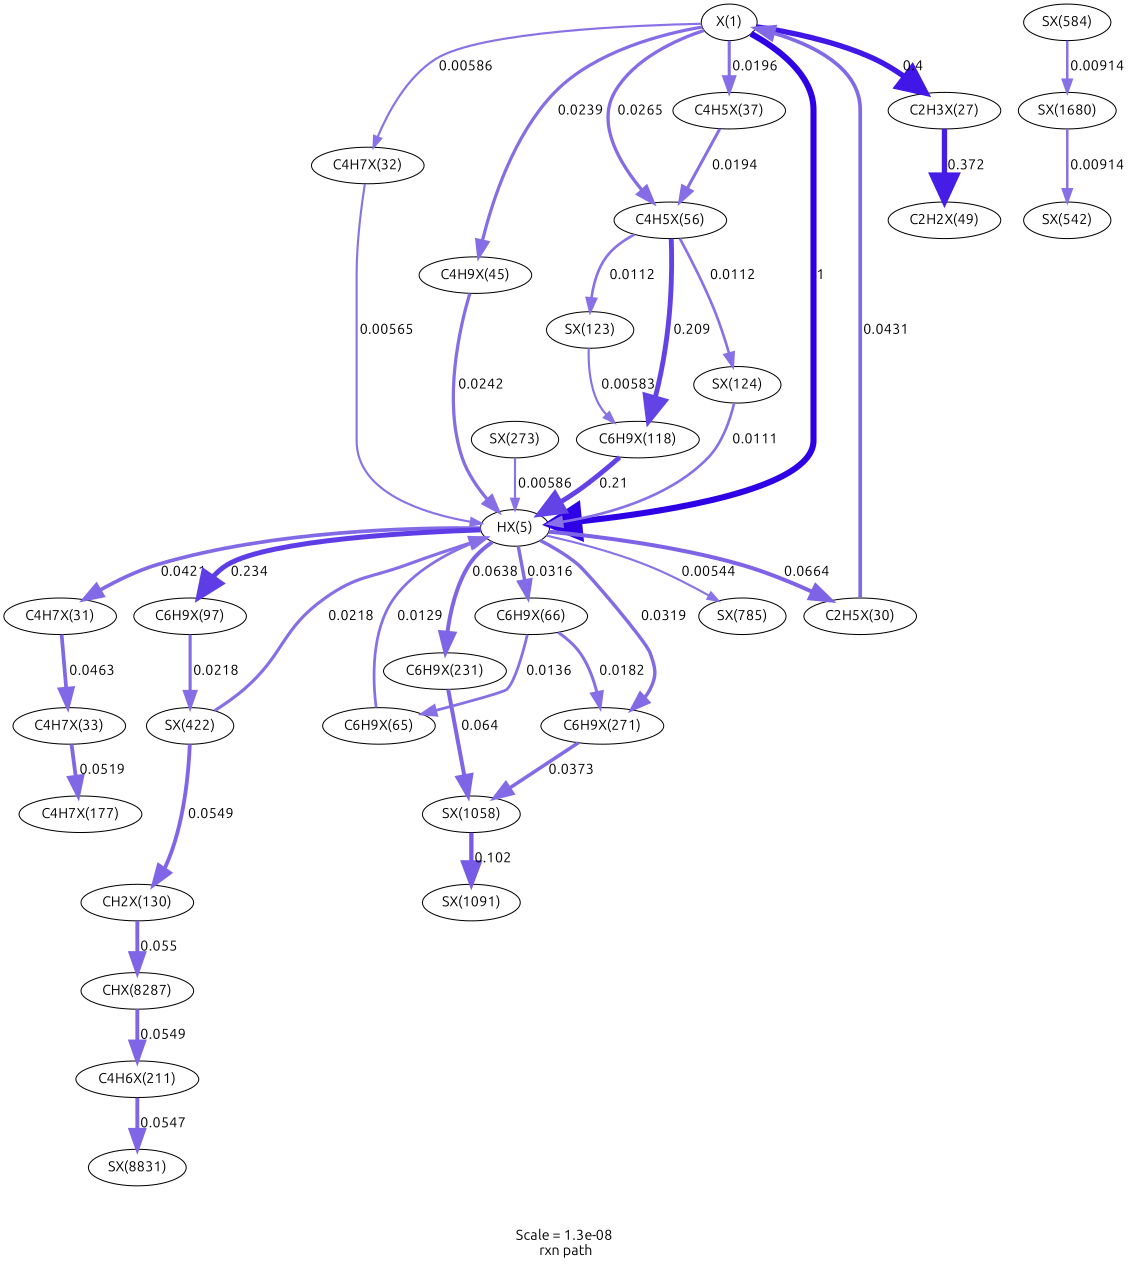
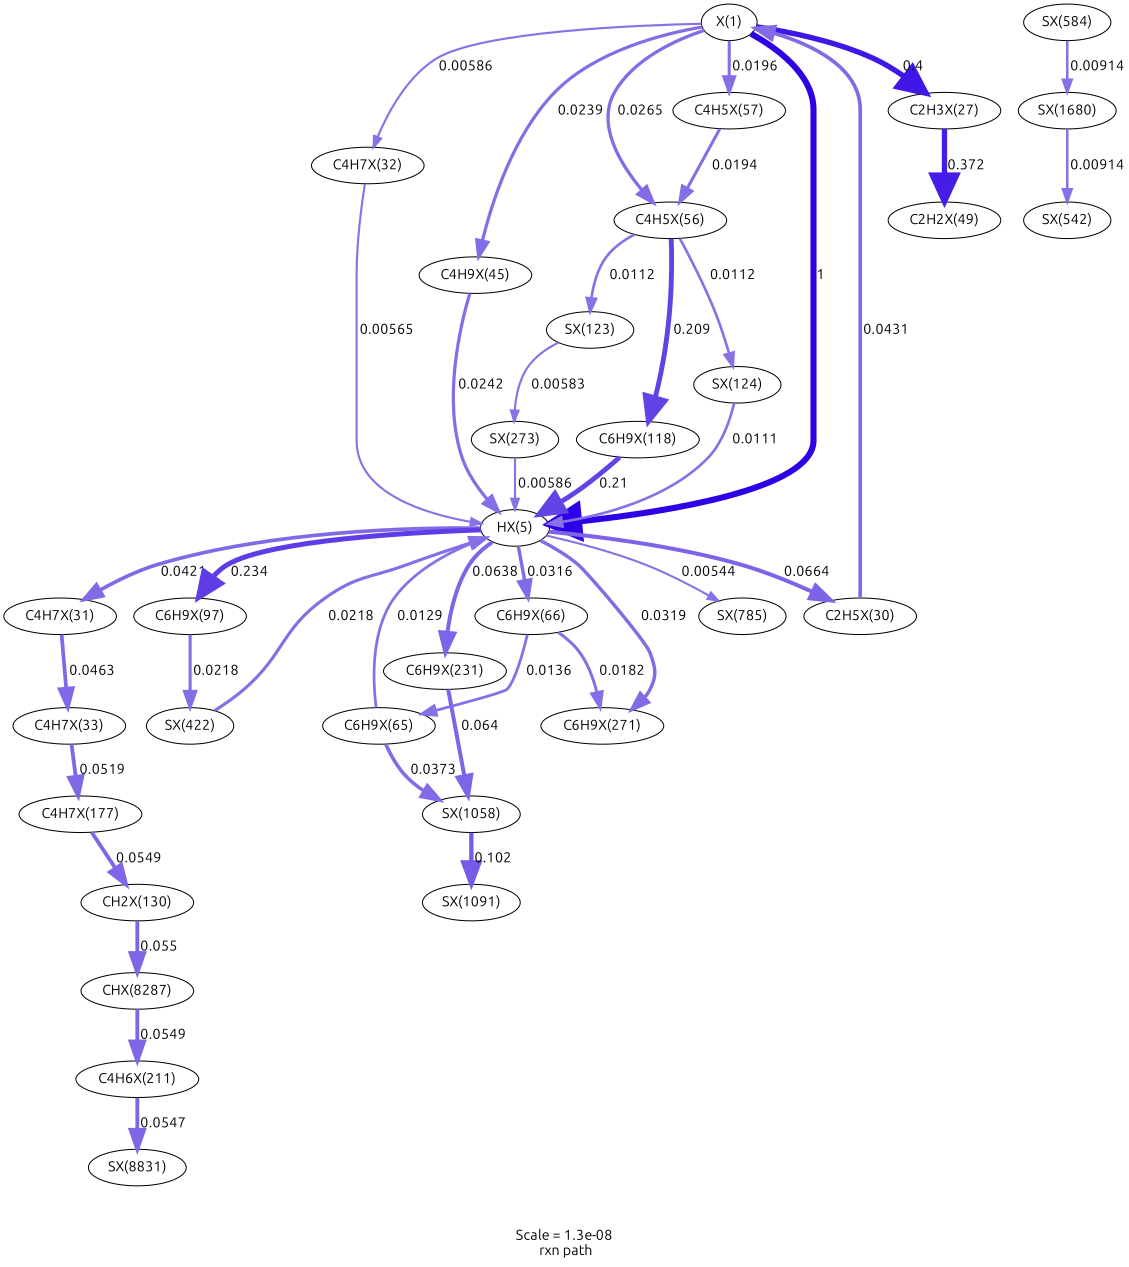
node "C4H5X(37)": label "C4H5X(37)" -> "C4H5X(57)"
edge "SX(123)" -> "C6H9X(118)": now "SX(123)" -> "SX(273)"
edge "C6H9X(271)" -> "SX(1058)": now "C6H9X(65)" -> "SX(1058)"
edge "SX(422)" -> "CH2X(130)": now "C4H7X(177)" -> "CH2X(130)"
